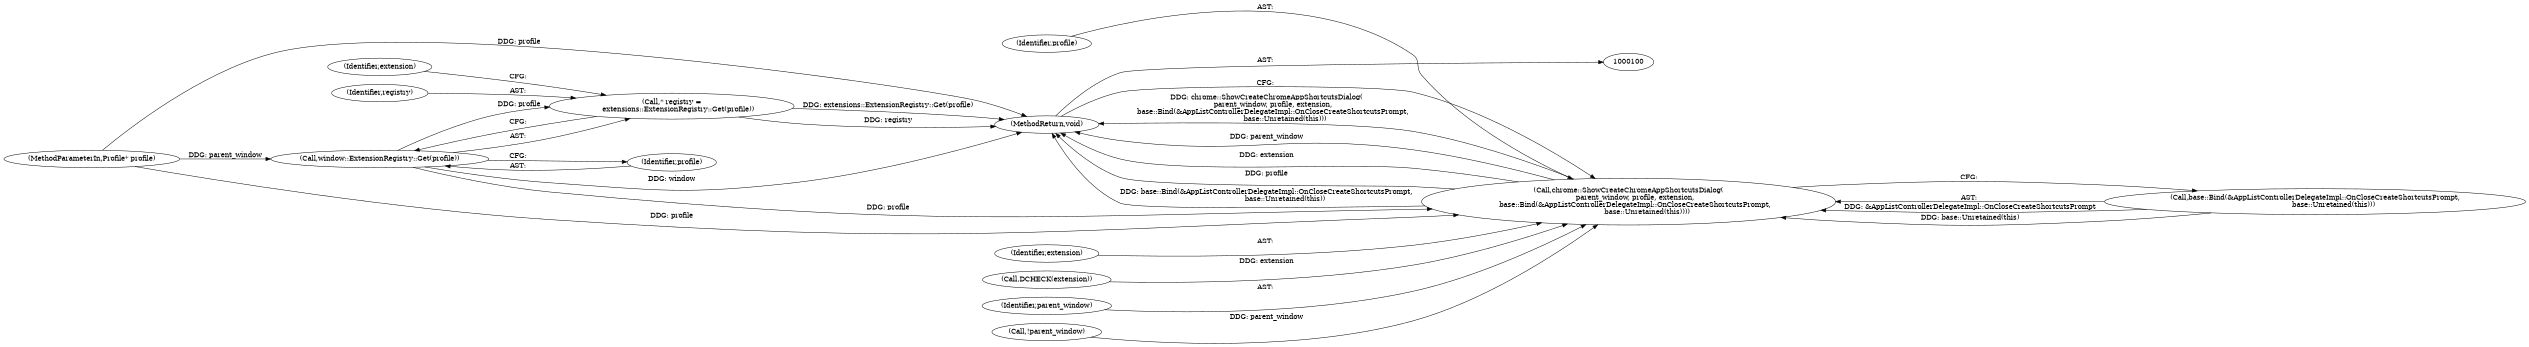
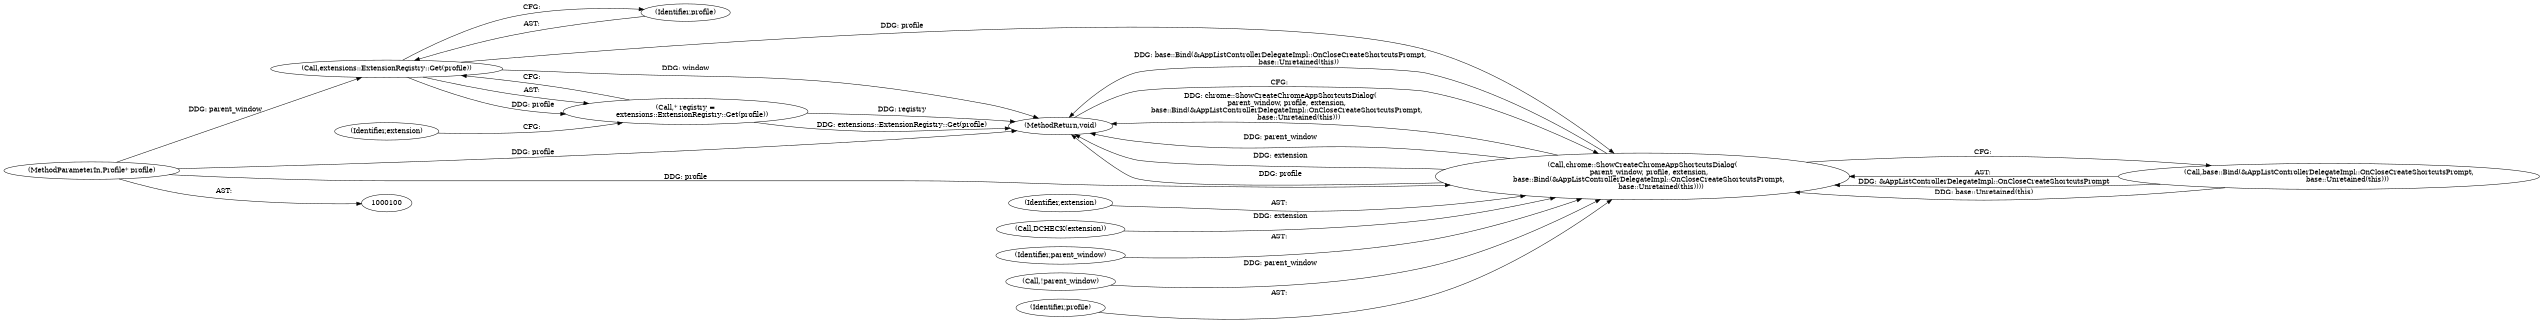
edge "(MethodReturn,void)" -> "1000100": now "(MethodParameterIn,Profile* profile)" -> "1000100"
node "(Identifier,registry)": removed
node "(Call,window::ExtensionRegistry::Get(profile))": label "(Call,window::ExtensionRegistry::Get(profile))" -> "(Call,extensions::ExtensionRegistry::Get(profile))"
